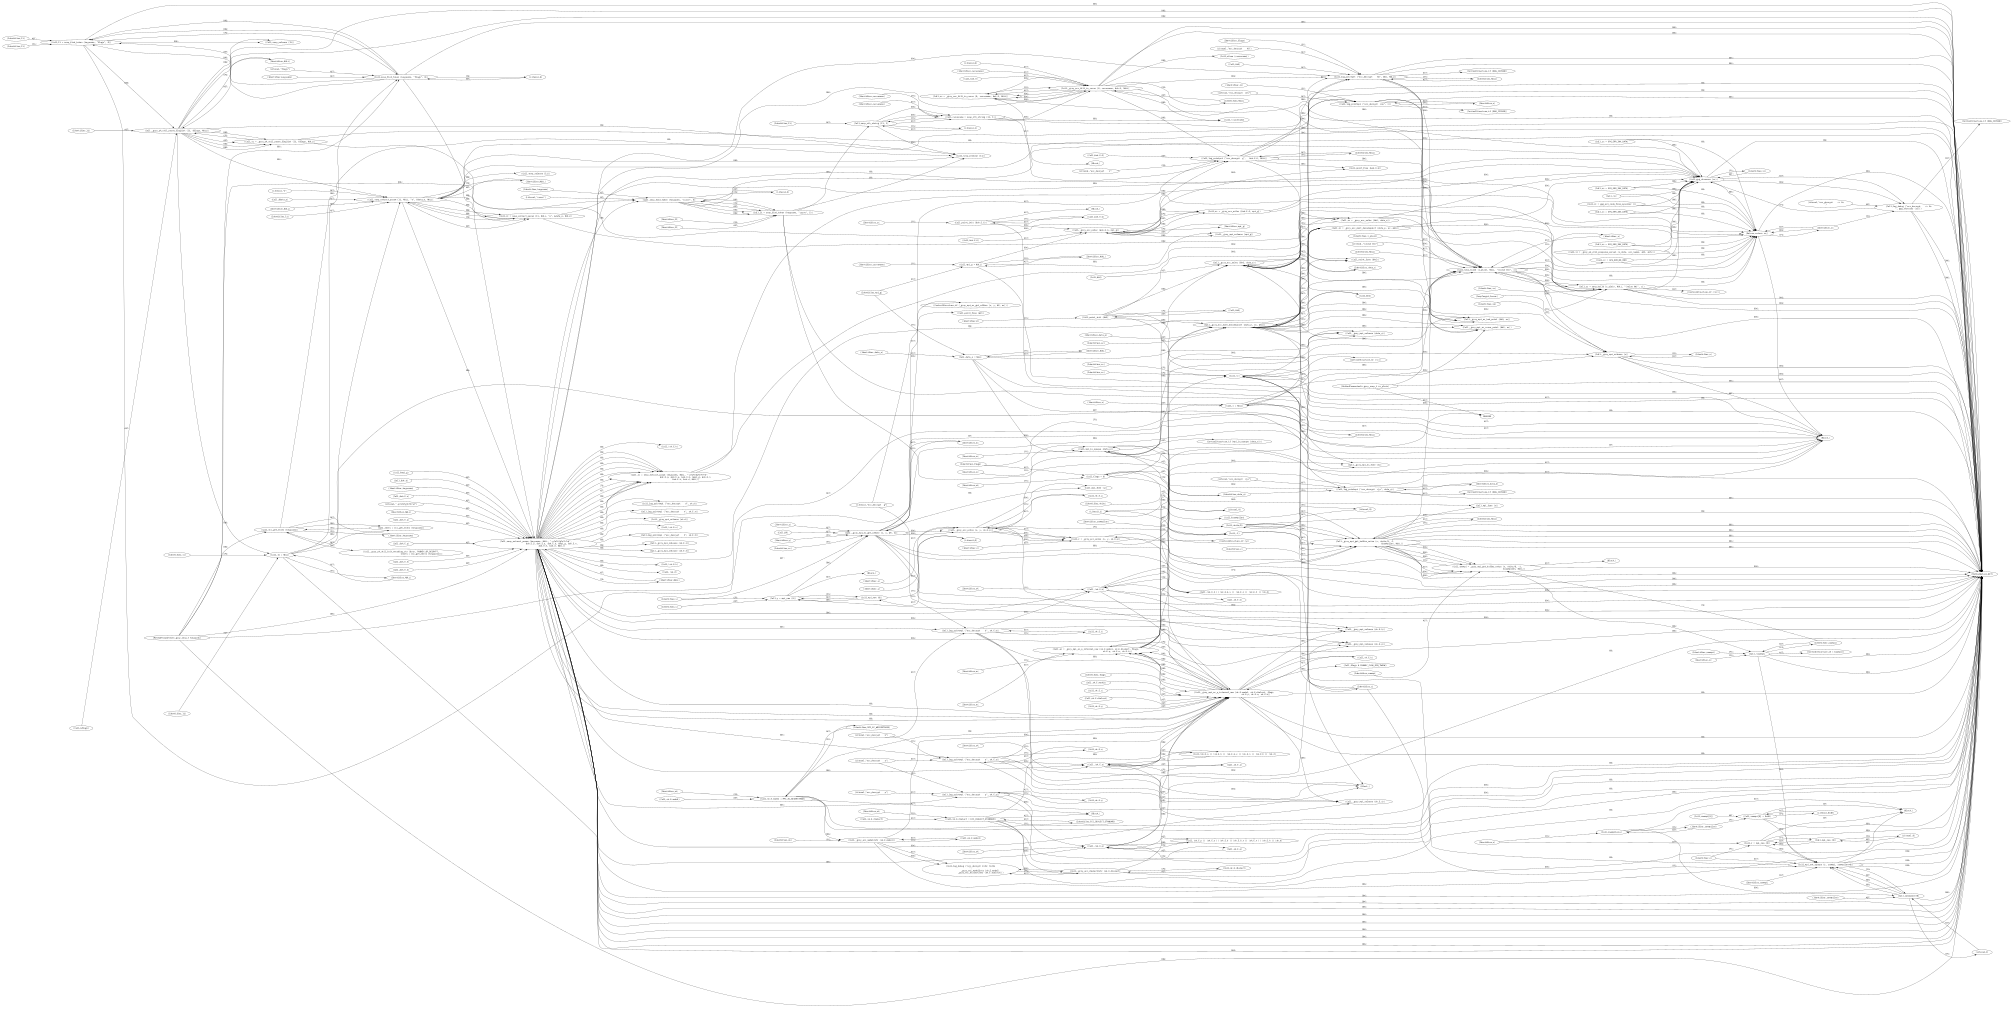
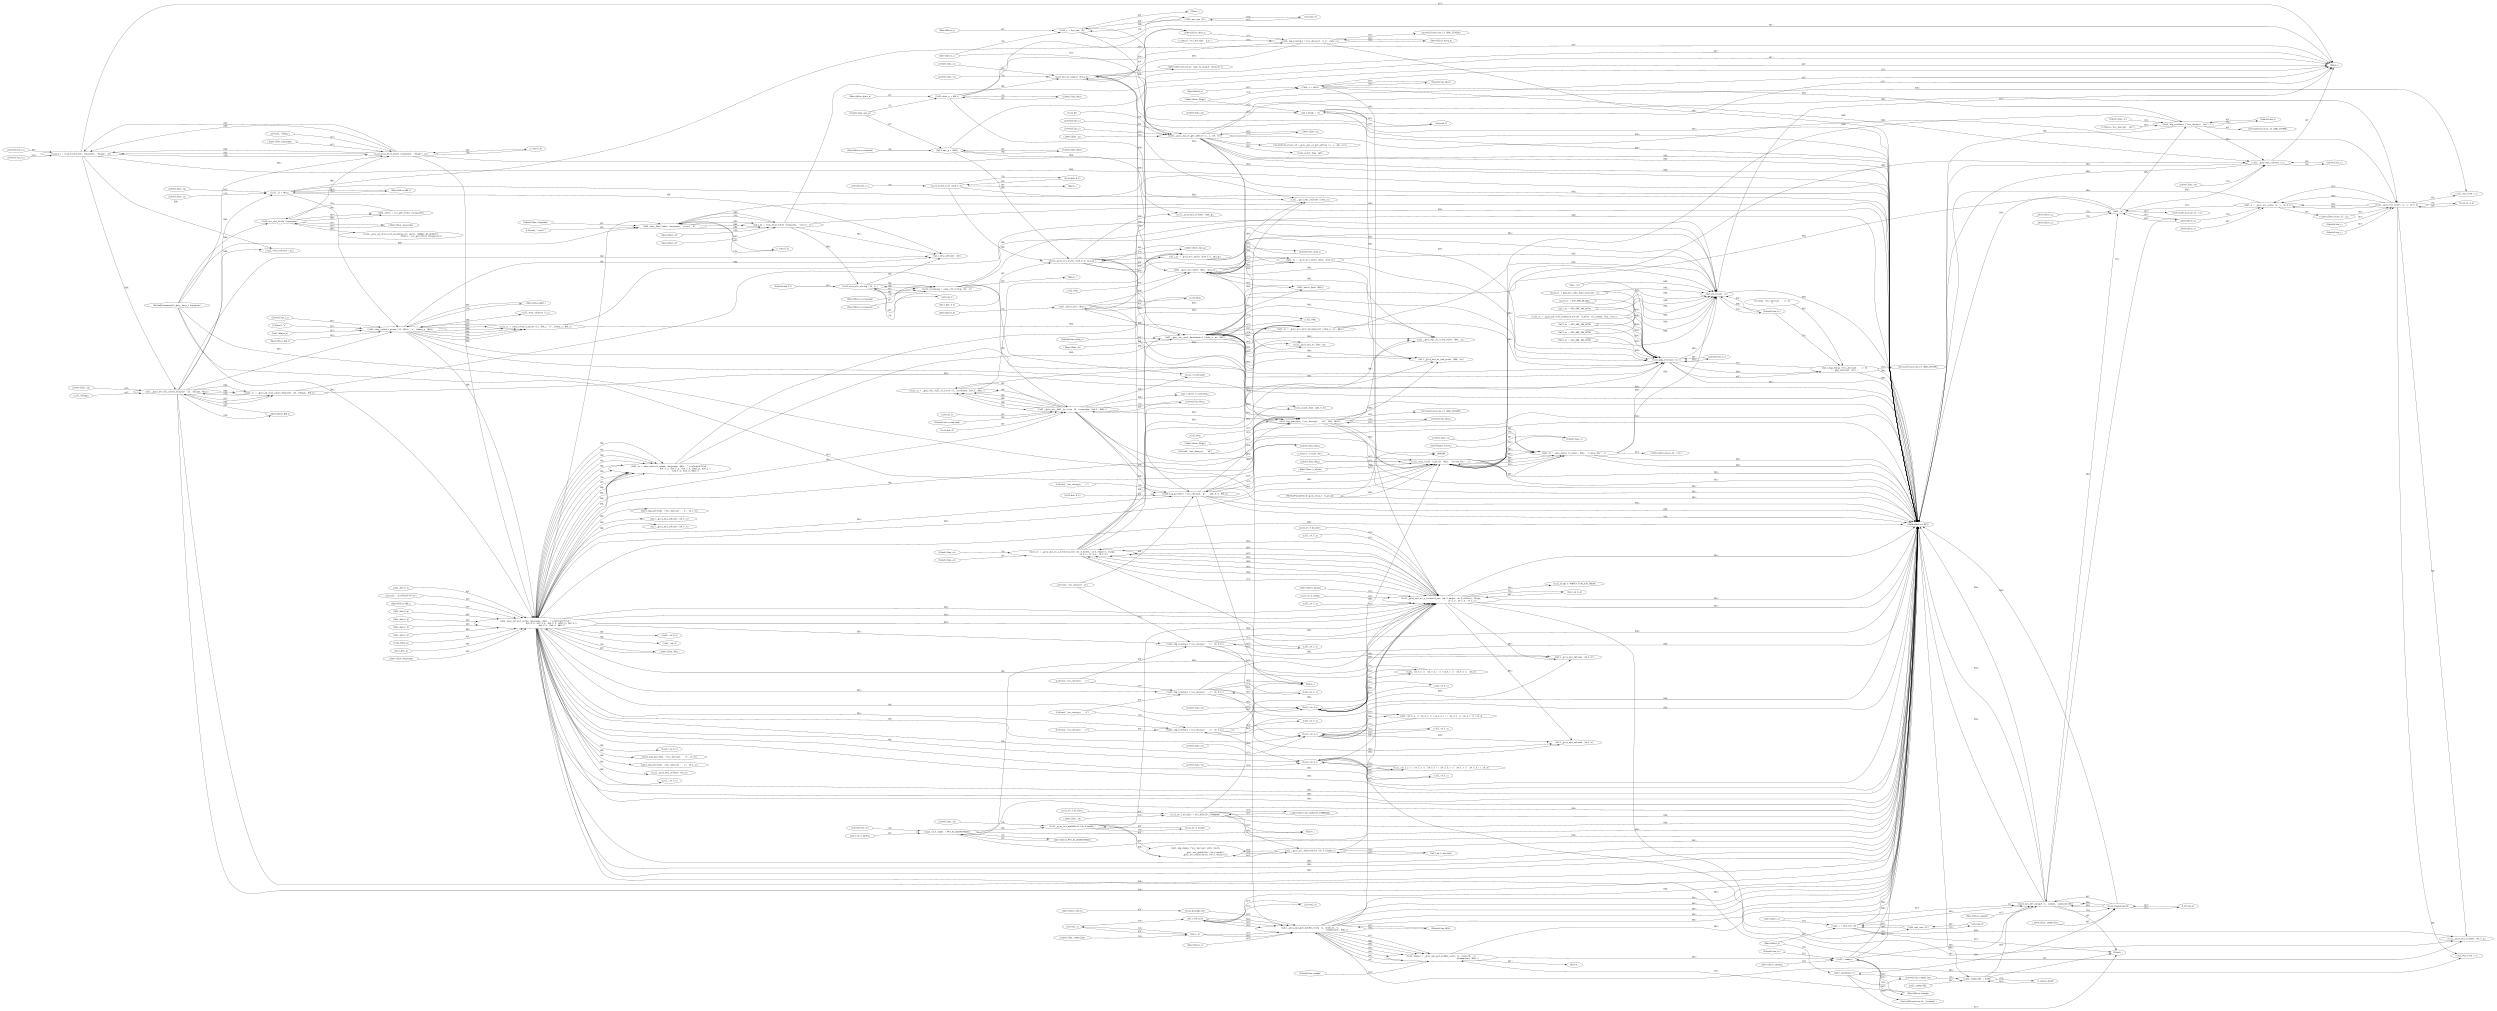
edge "(Call,rc = _gcry_ecc_mont_decodepoint (data_e, ec, &kG))" -> "(Call,rc = GPG_ERR_NO_OBJ)": now "(Call,rc = _gcry_ecc_mont_decodepoint (data_e, ec, &kG))" -> "(Return,return rc;)"
edge "(Call,rawmpi[0] = 0x40)" -> "(MethodReturn,RET)": reversed
